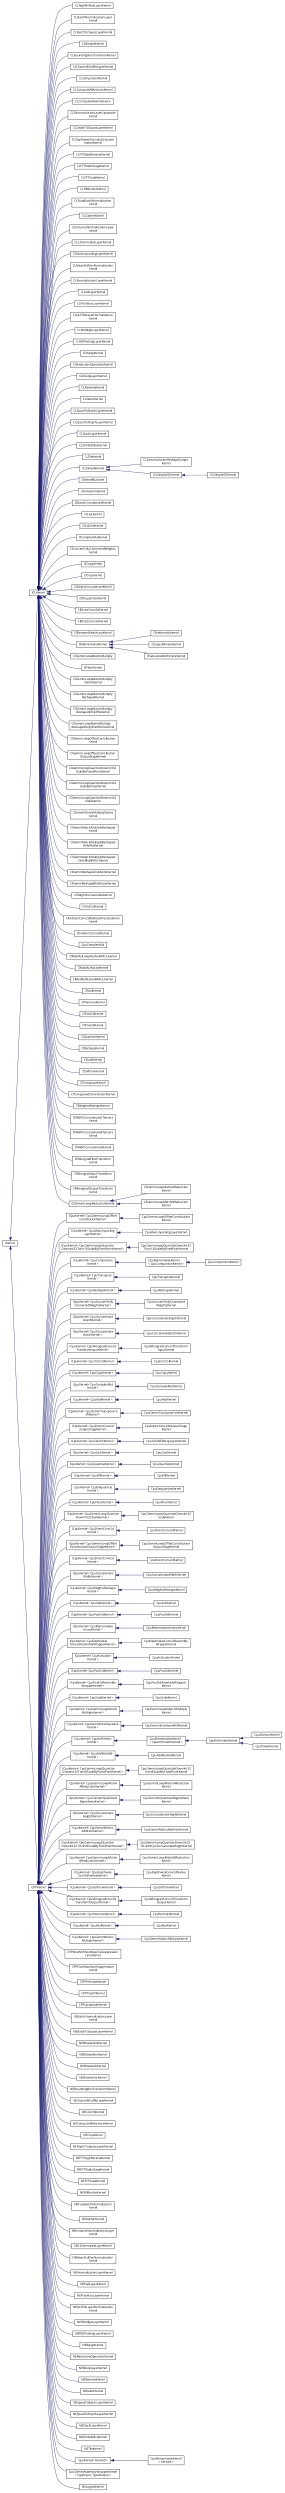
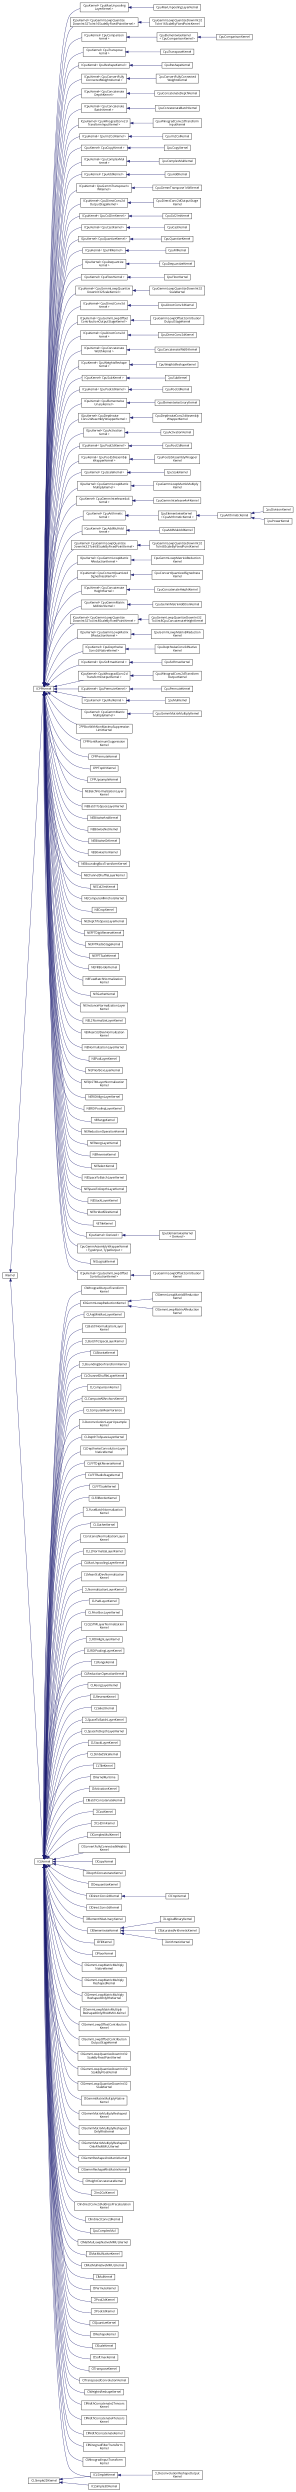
edge "ICLSimple2DKernel" -> "ICLSimpleKernel": reversed
edge "ClCropKernel" -> "ICLKernel": now "ClCropKernel" -> "ClDirectConv2dKernel"
node "ClGemmLowpMatrixMultiply": label "ClGemmLowpMatrixMultiply" -> "ClFillKernel"
node "CpuCol2NEReorgLayerKernel": label "CpuCol2NEReorgLayerKernel" -> "CpuCol2ImKernel"
